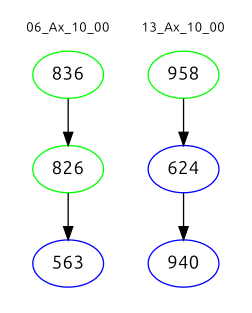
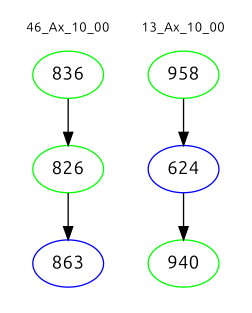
cluster "06_Ax_10_00": label "06_Ax_10_00" -> "46_Ax_10_00"
node "563": label "563" -> "863"
node "940": color blue -> green
